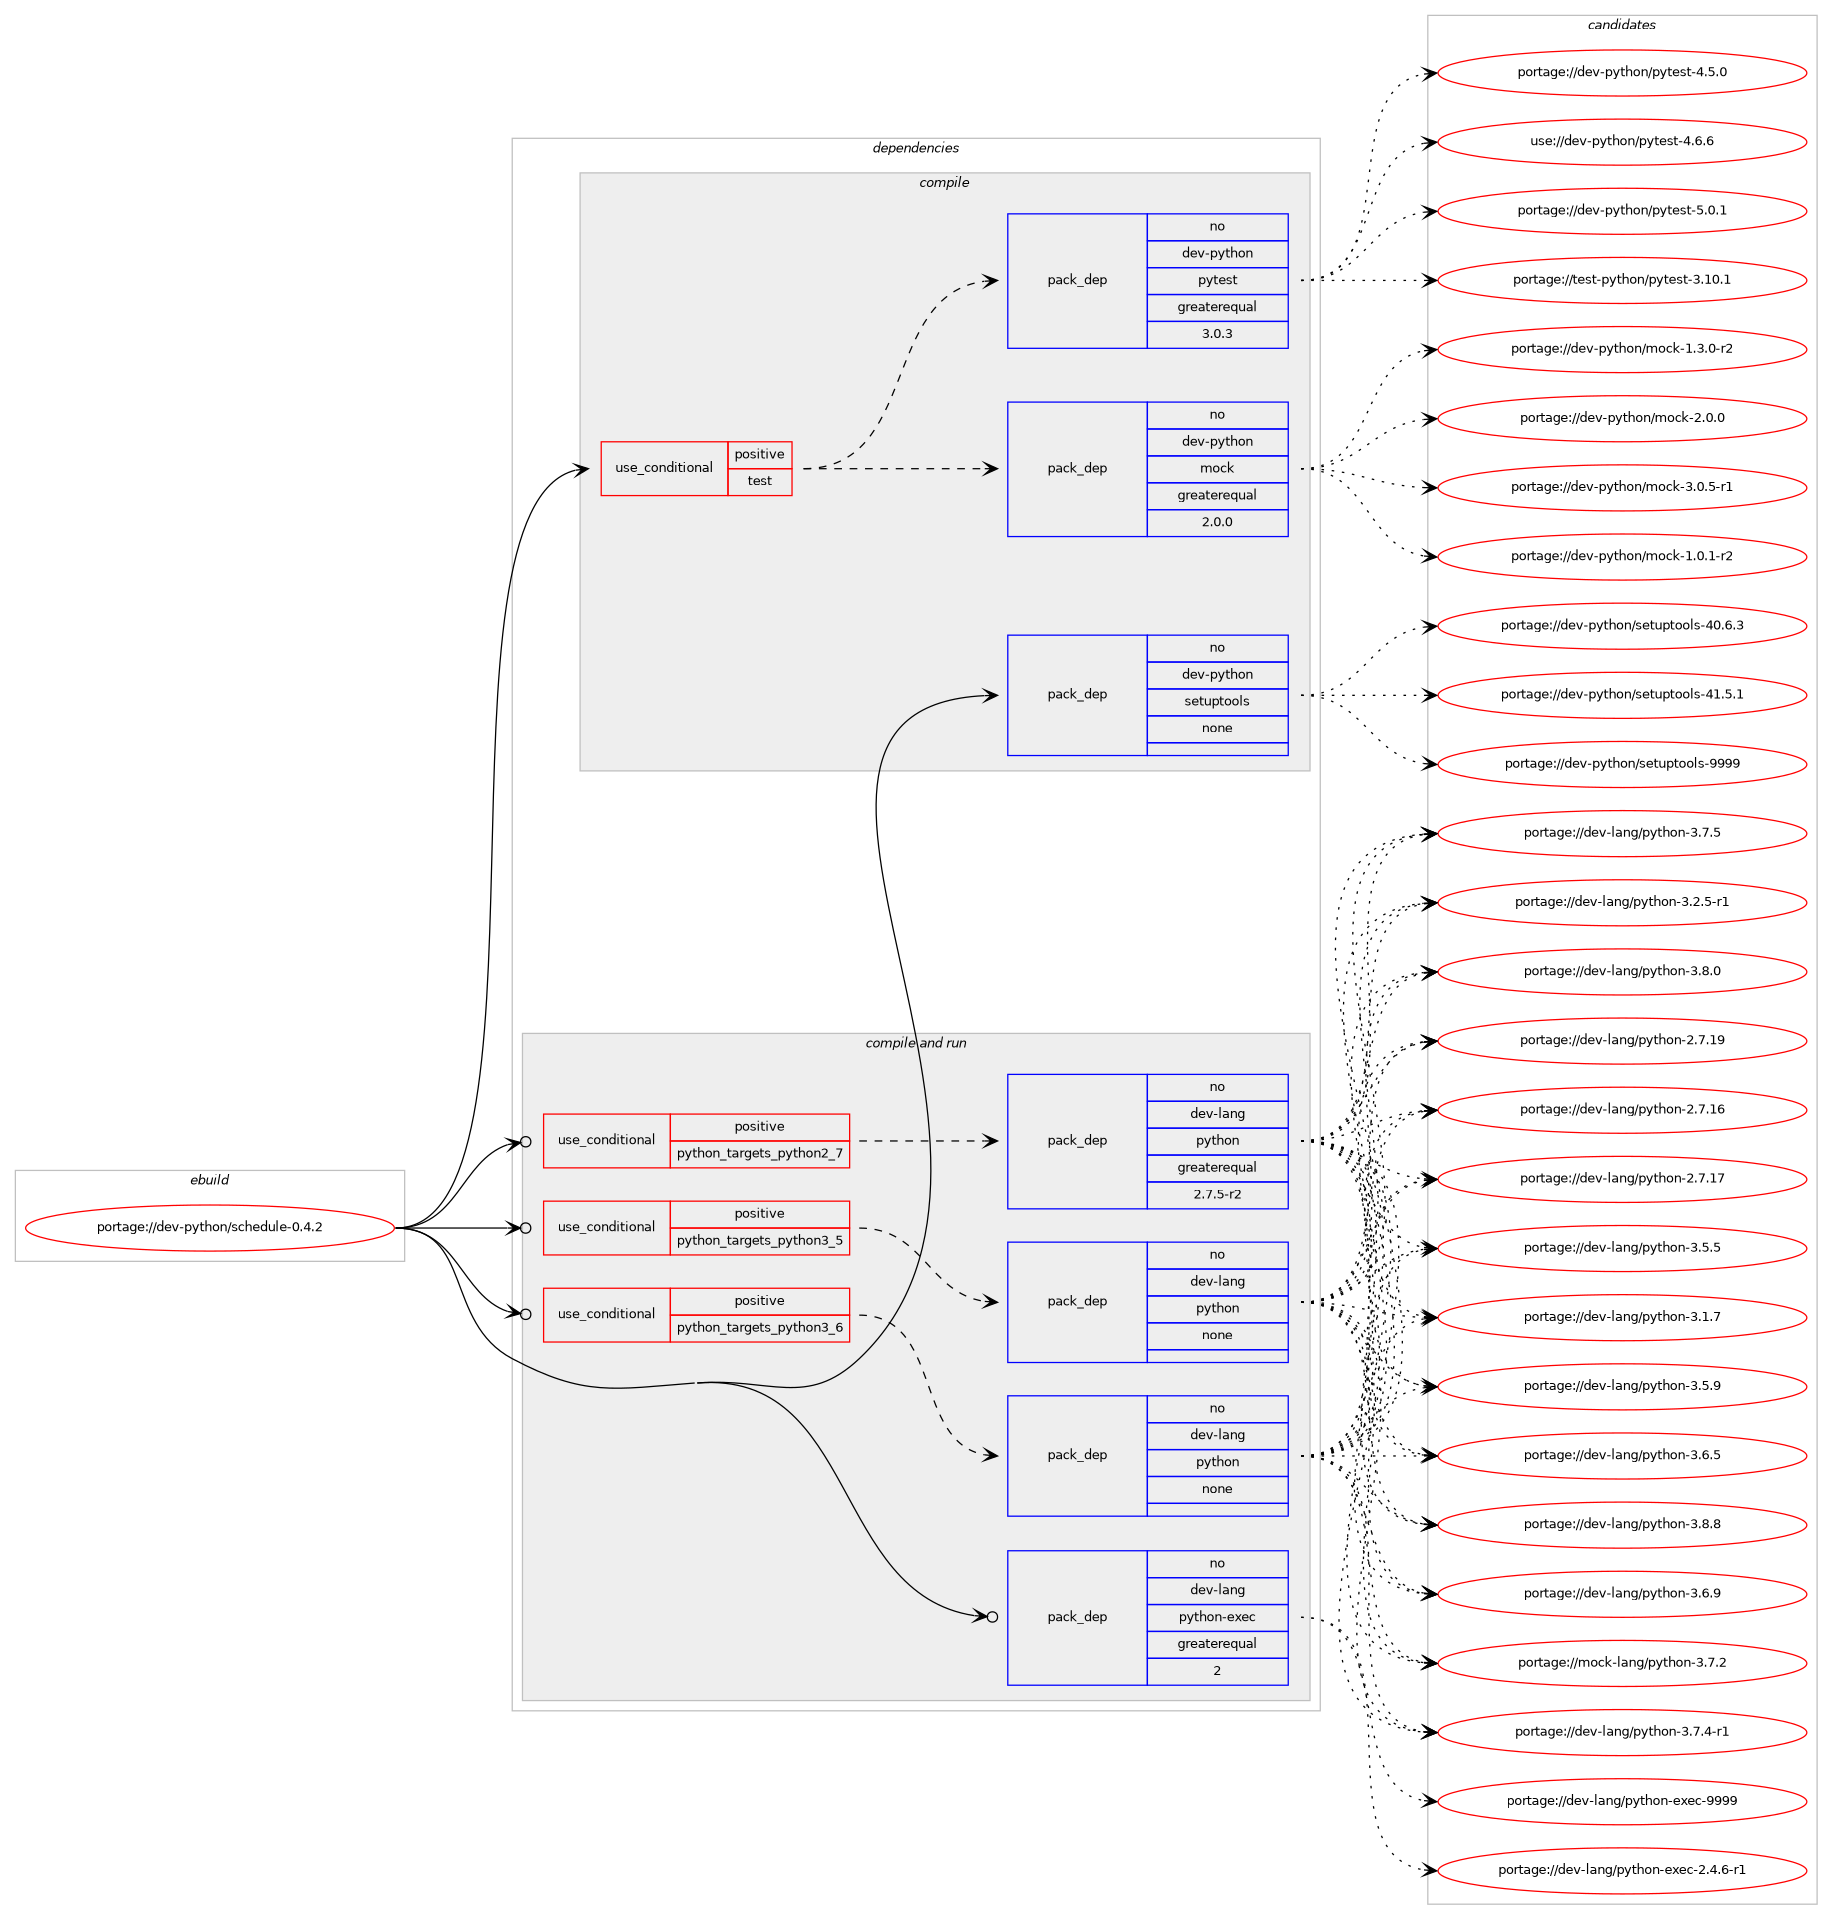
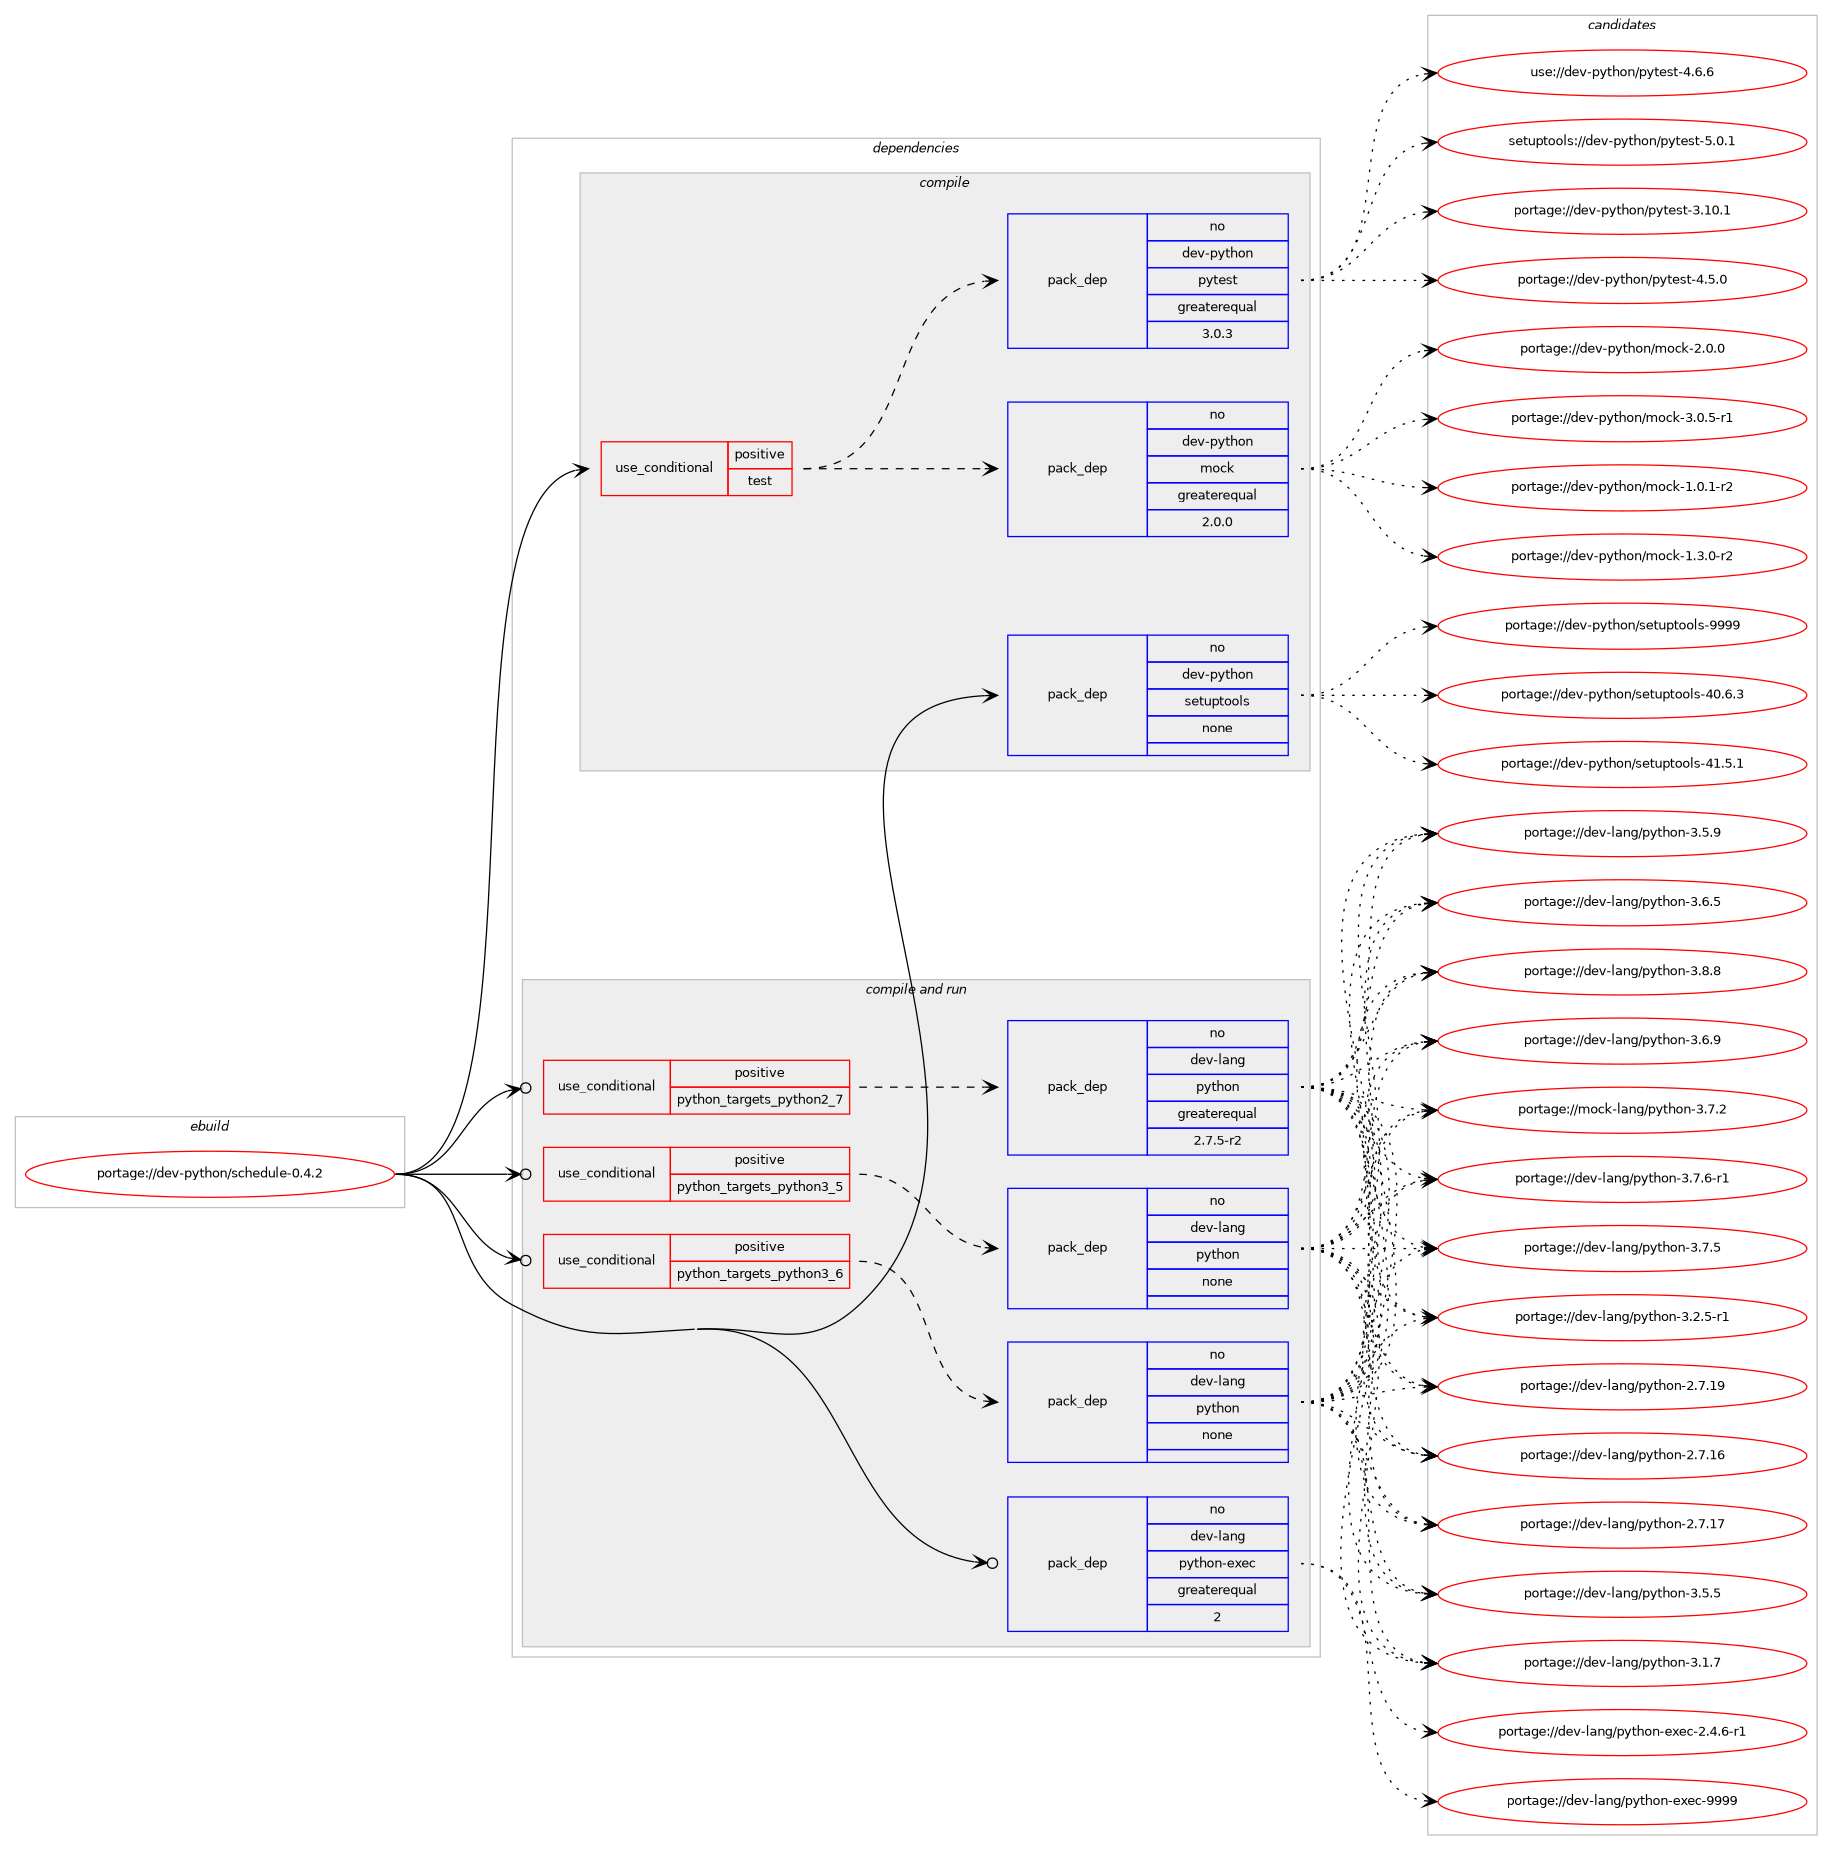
node "portage://dev-python/pytest-5.0.1": label "portage://dev-python/pytest-5.0.1" -> "setuptools://dev-python/pytest-5.0.1"
node "portage://test-python/pytest-3.10.1": label "portage://test-python/pytest-3.10.1" -> "portage://dev-python/pytest-3.10.1"
node "portage://dev-lang/python-3.8.0": removed
node "portage://dev-lang/python-3.7.4-r1": label "portage://dev-lang/python-3.7.4-r1" -> "portage://dev-lang/python-3.7.6-r1"
